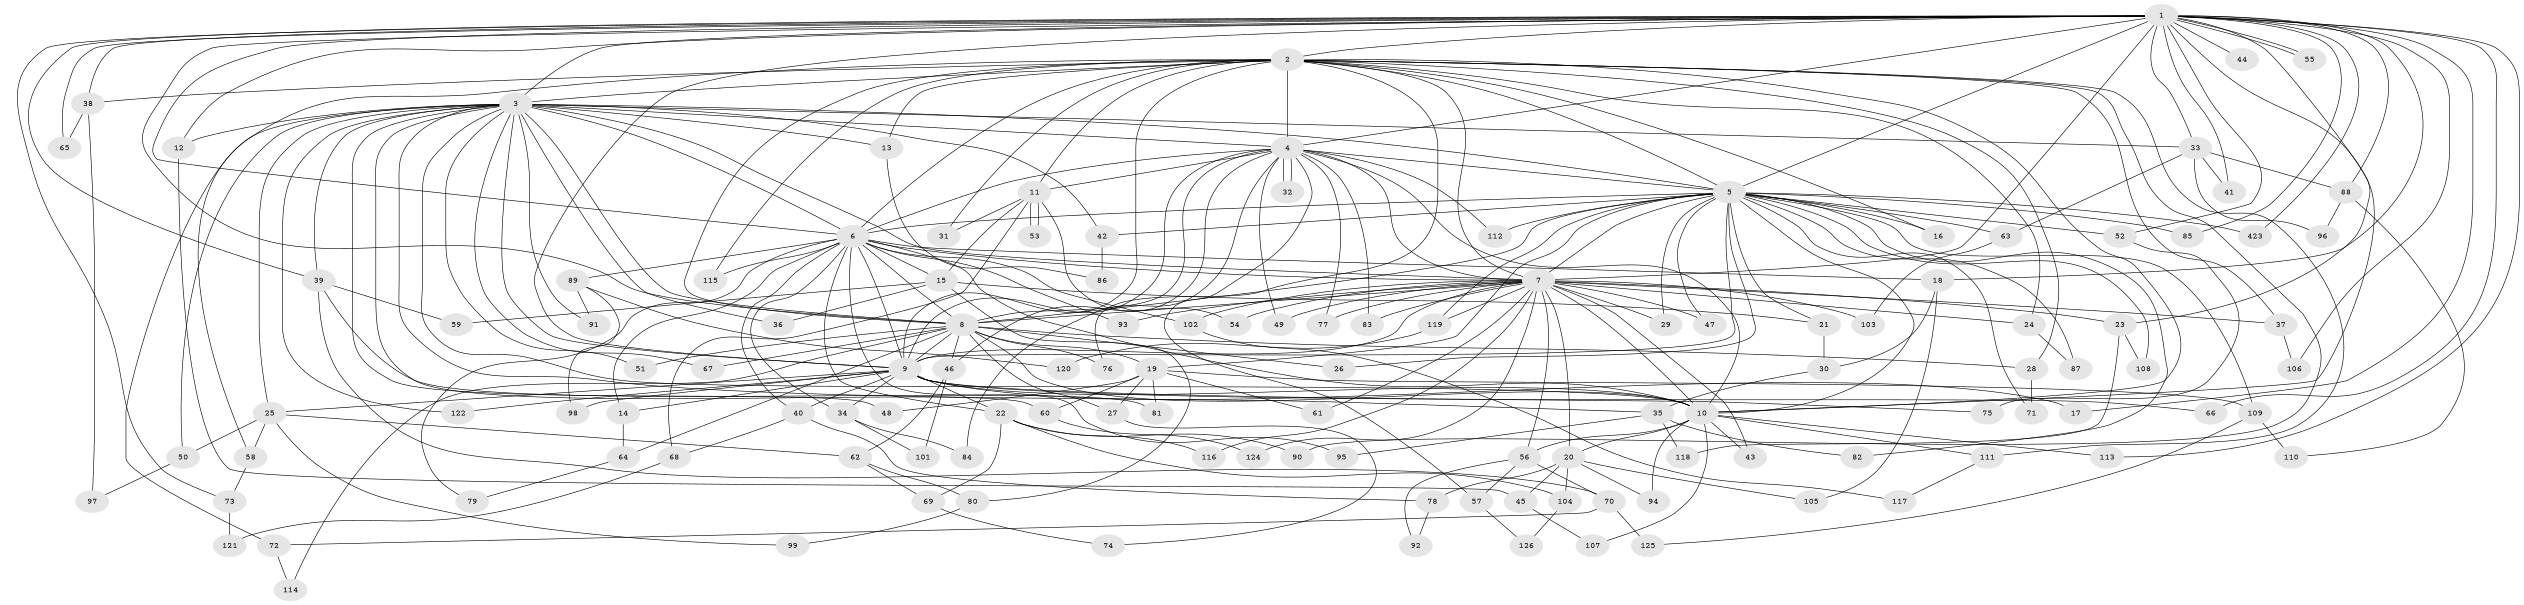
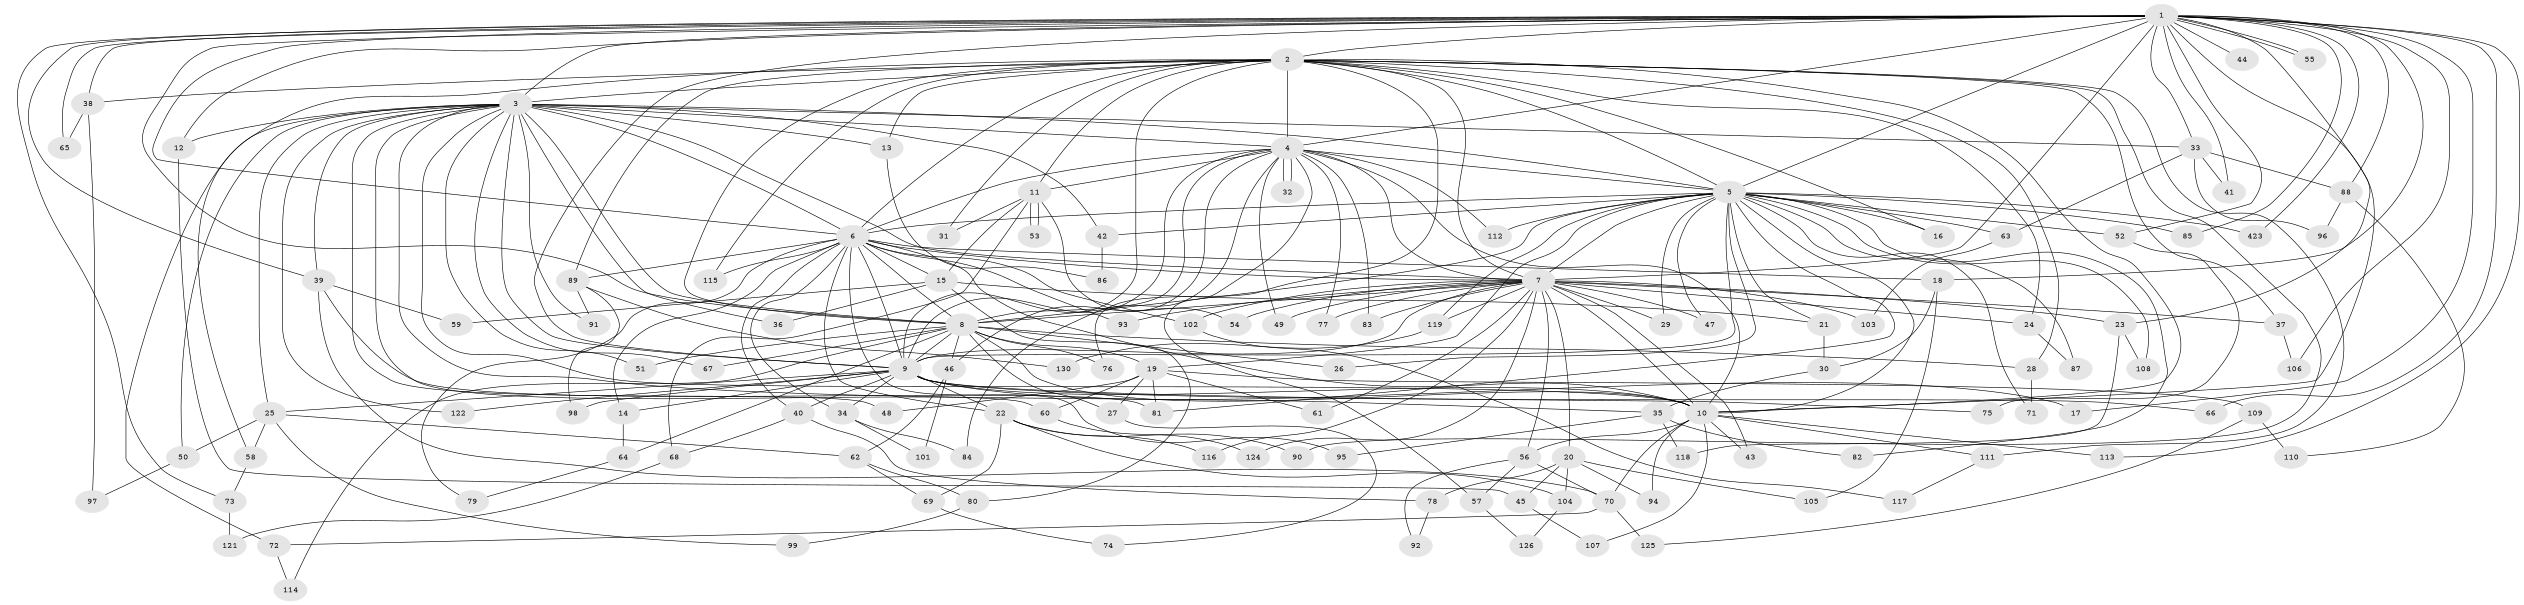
edge "2" -- "89": added
edge "5" -- "109": now "5" -- "81"
node "120": label "120" -> "130"
edge "10" -- "20": now "10" -- "70"
